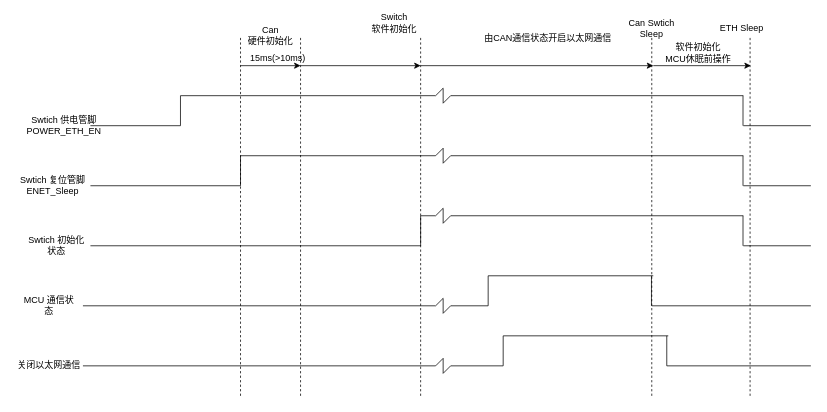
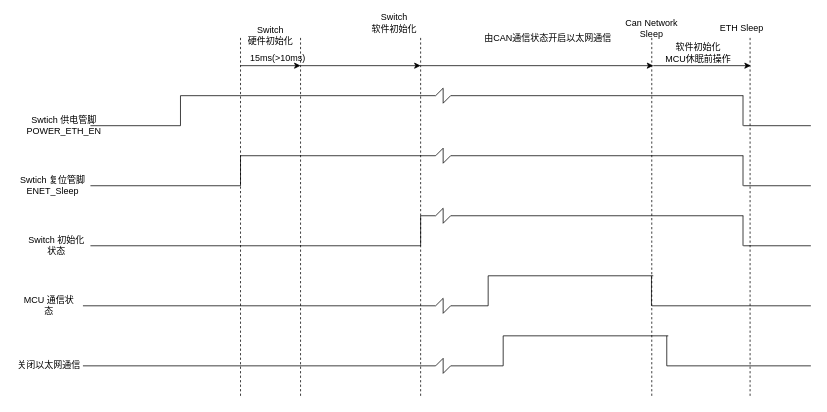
node "Can Swtich Sleep": label "Can Swtich Sleep" -> "Can Network Sleep"
node "Can 硬件初始化": label "Can 硬件初始化" -> "Switch 硬件初始化"
node "Swtich 初始化状态": label "Swtich 初始化状态" -> "Switch 初始化状态"
